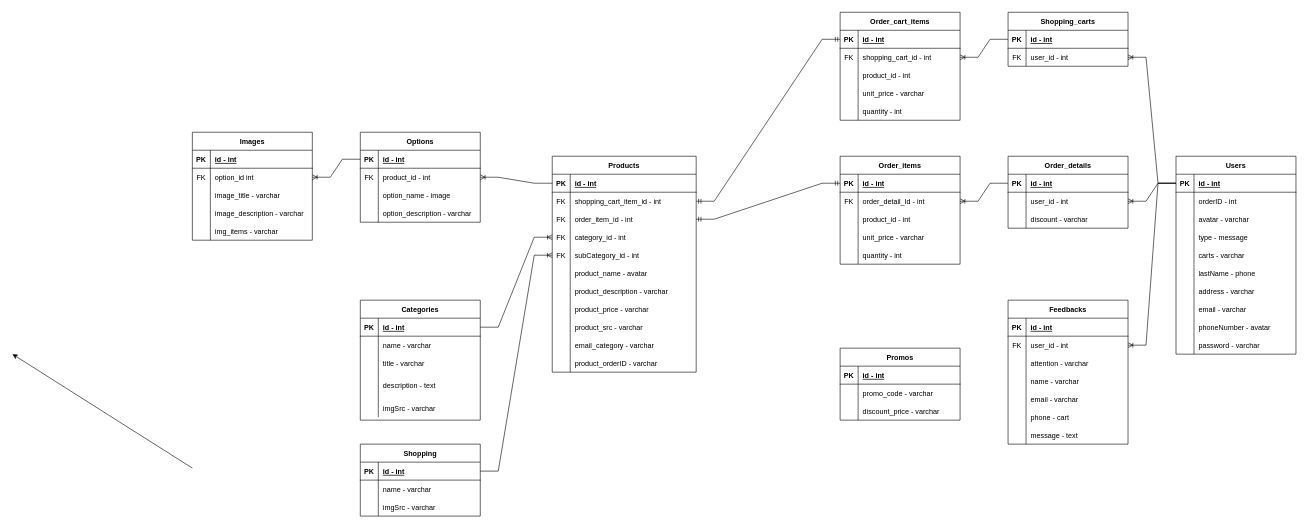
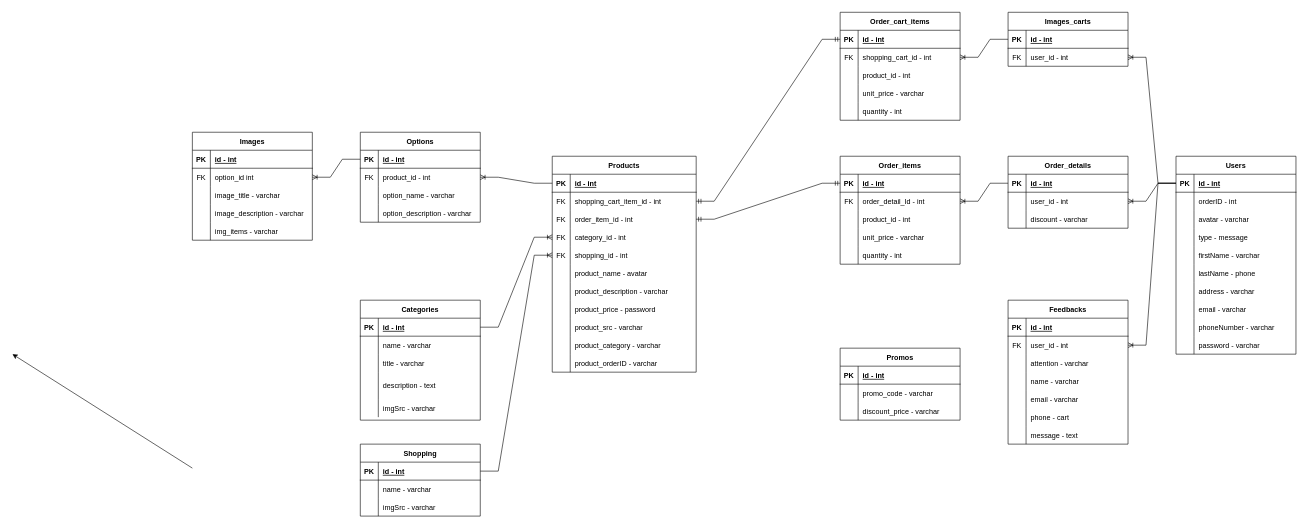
node "Shopping_carts": label "Shopping_carts" -> "Images_carts"
node "option_name - image": label "option_name - image" -> "option_name - varchar"
node "subCategory_id - int": label "subCategory_id - int" -> "shopping_id - int"
node "carts - varchar": label "carts - varchar" -> "firstName - varchar"
node "product_price - varchar": label "product_price - varchar" -> "product_price - password"
node "phoneNumber - avatar": label "phoneNumber - avatar" -> "phoneNumber - varchar"
node "email_category - varchar": label "email_category - varchar" -> "product_category - varchar"
